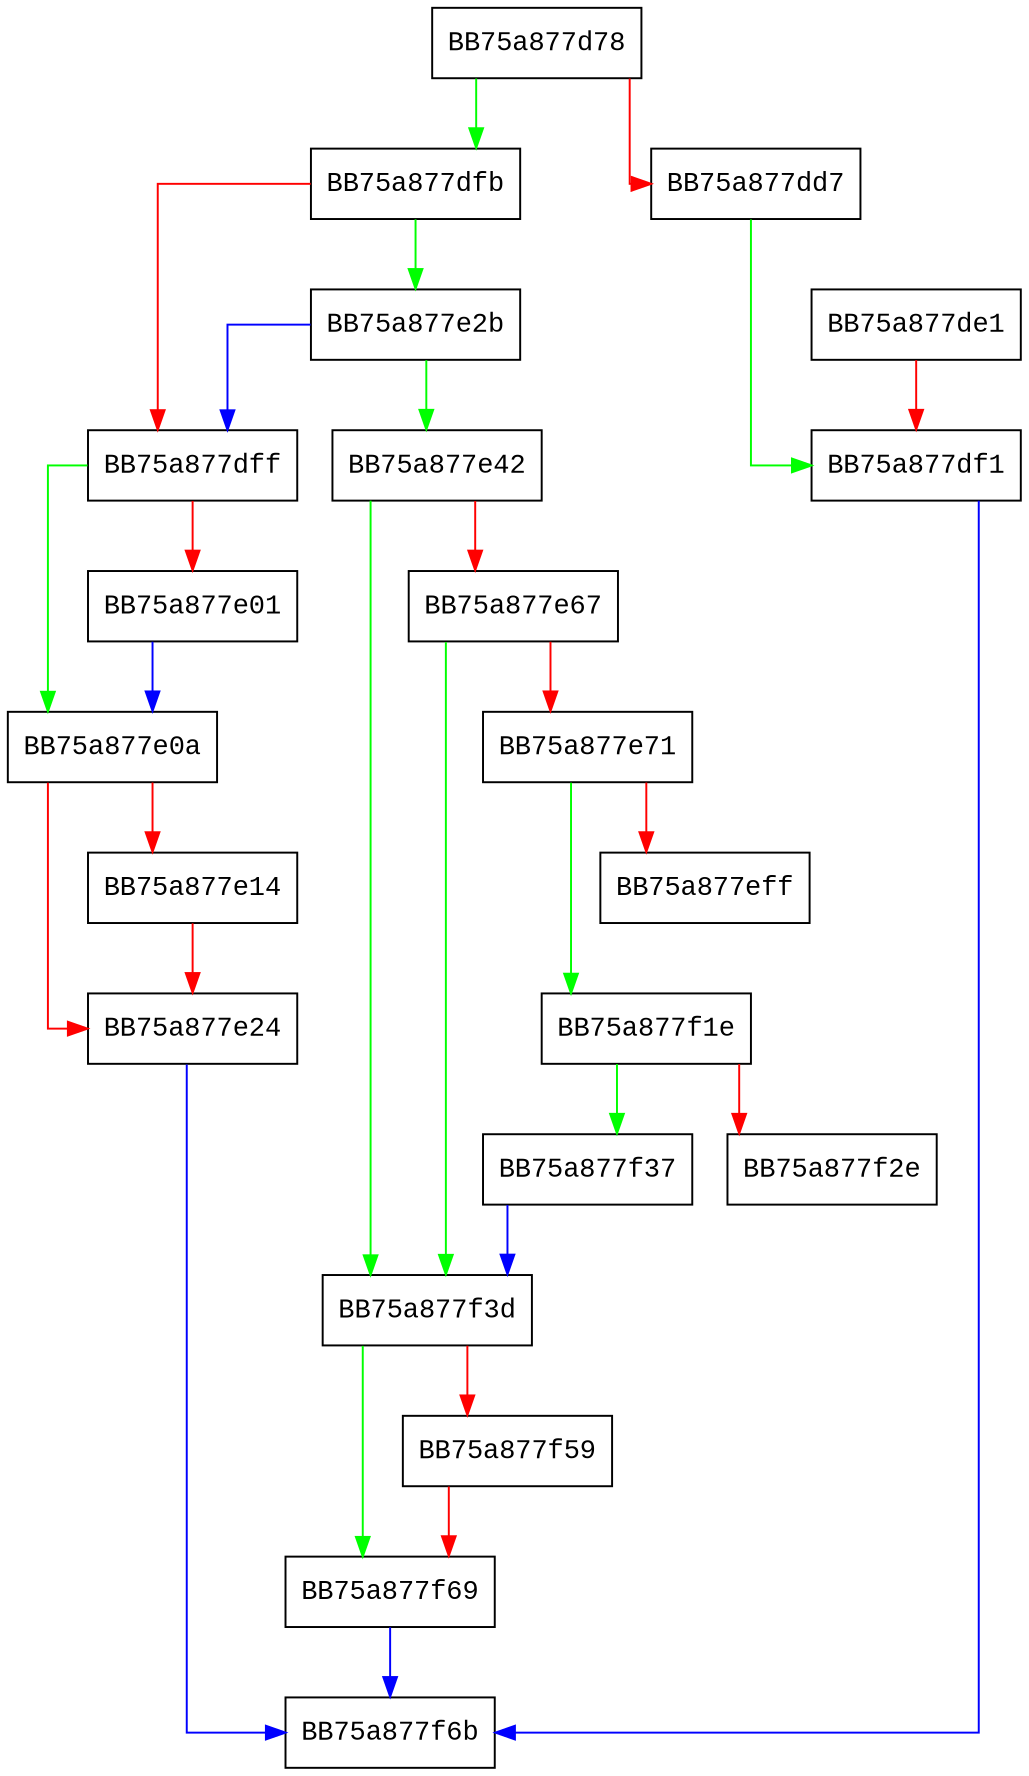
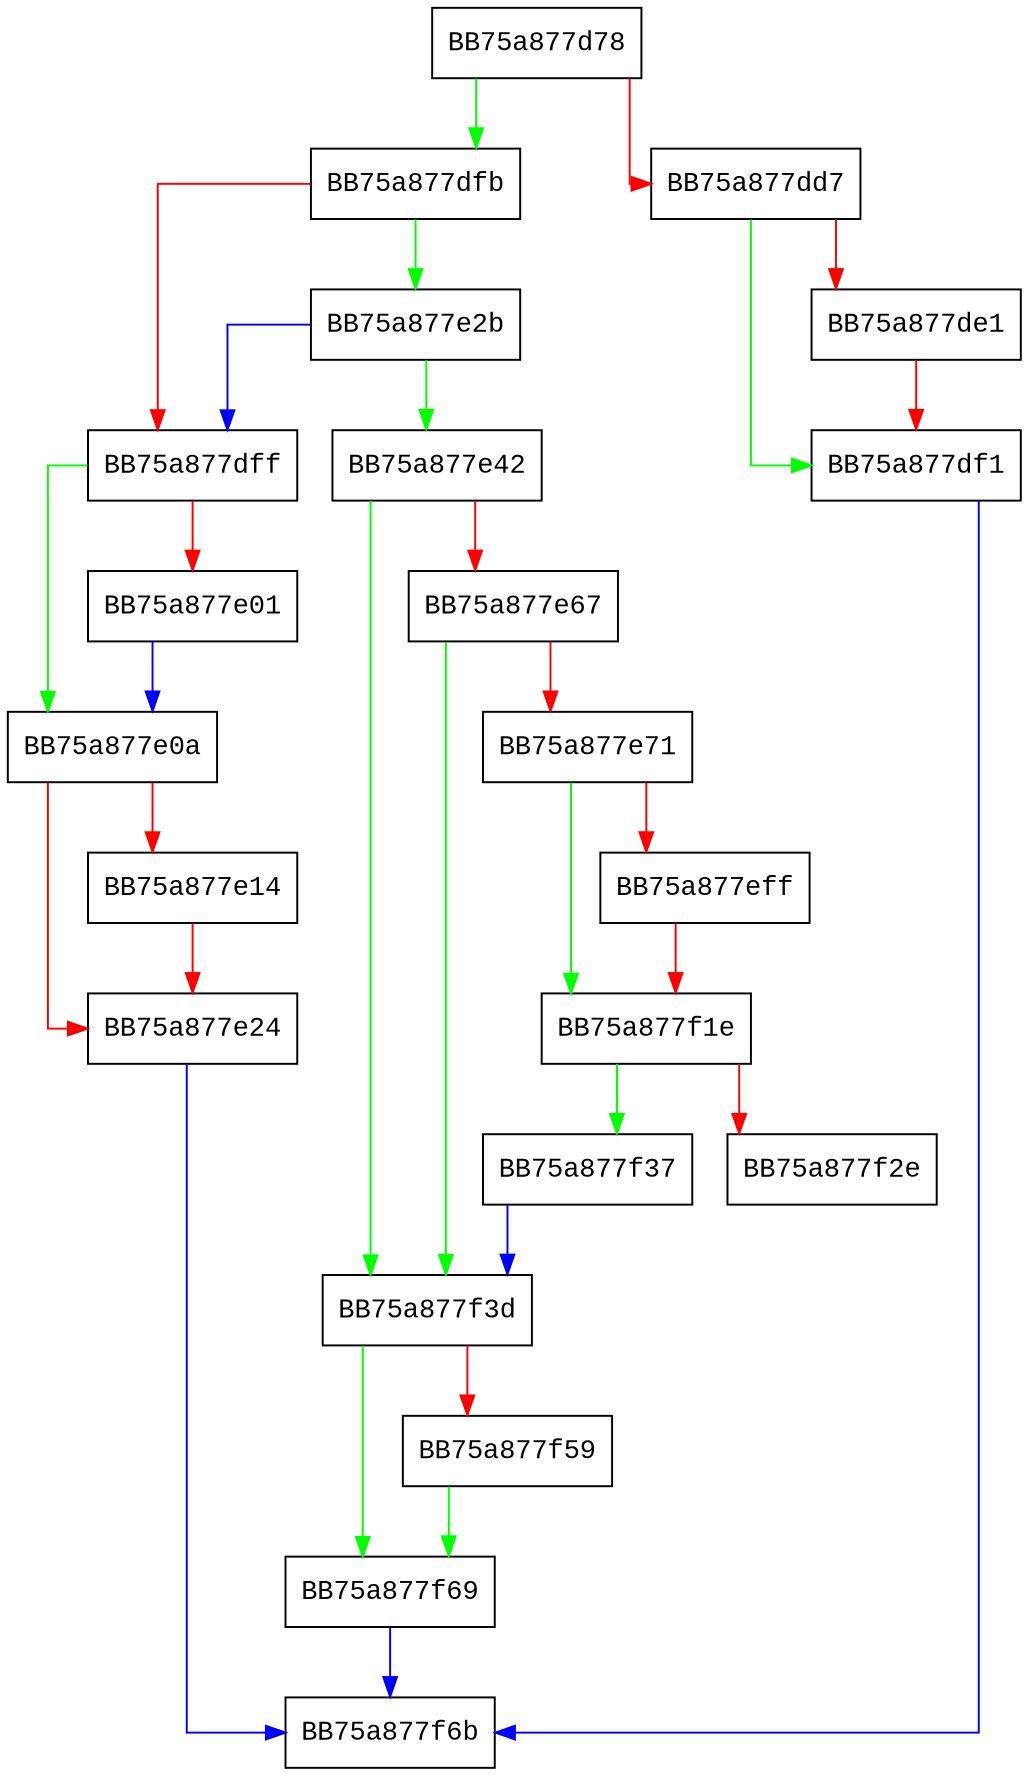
edge "BB75a877dd7" -> "BB75a877de1": added
edge "BB75a877eff" -> "BB75a877f1e": added
edge "BB75a877f59" -> "BB75a877f69": color red -> green
